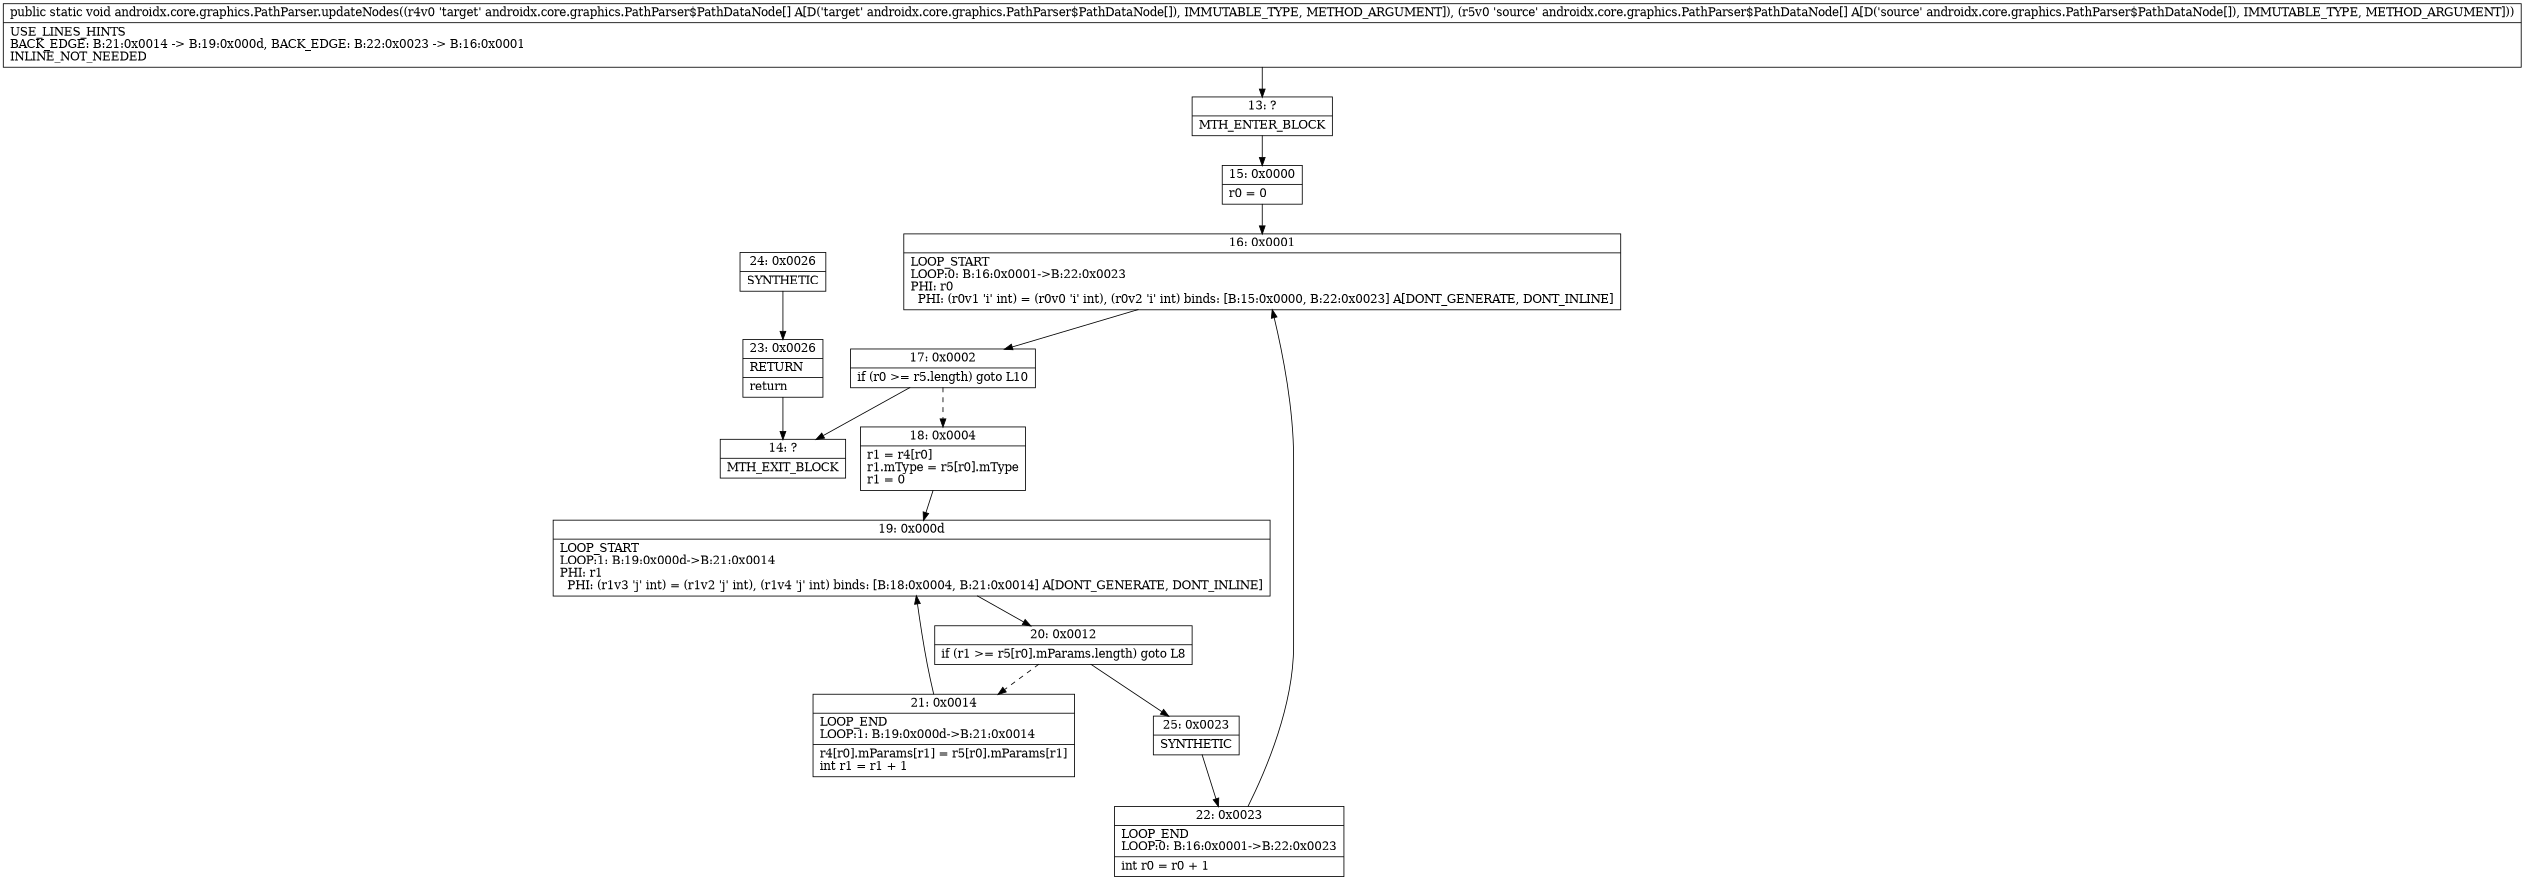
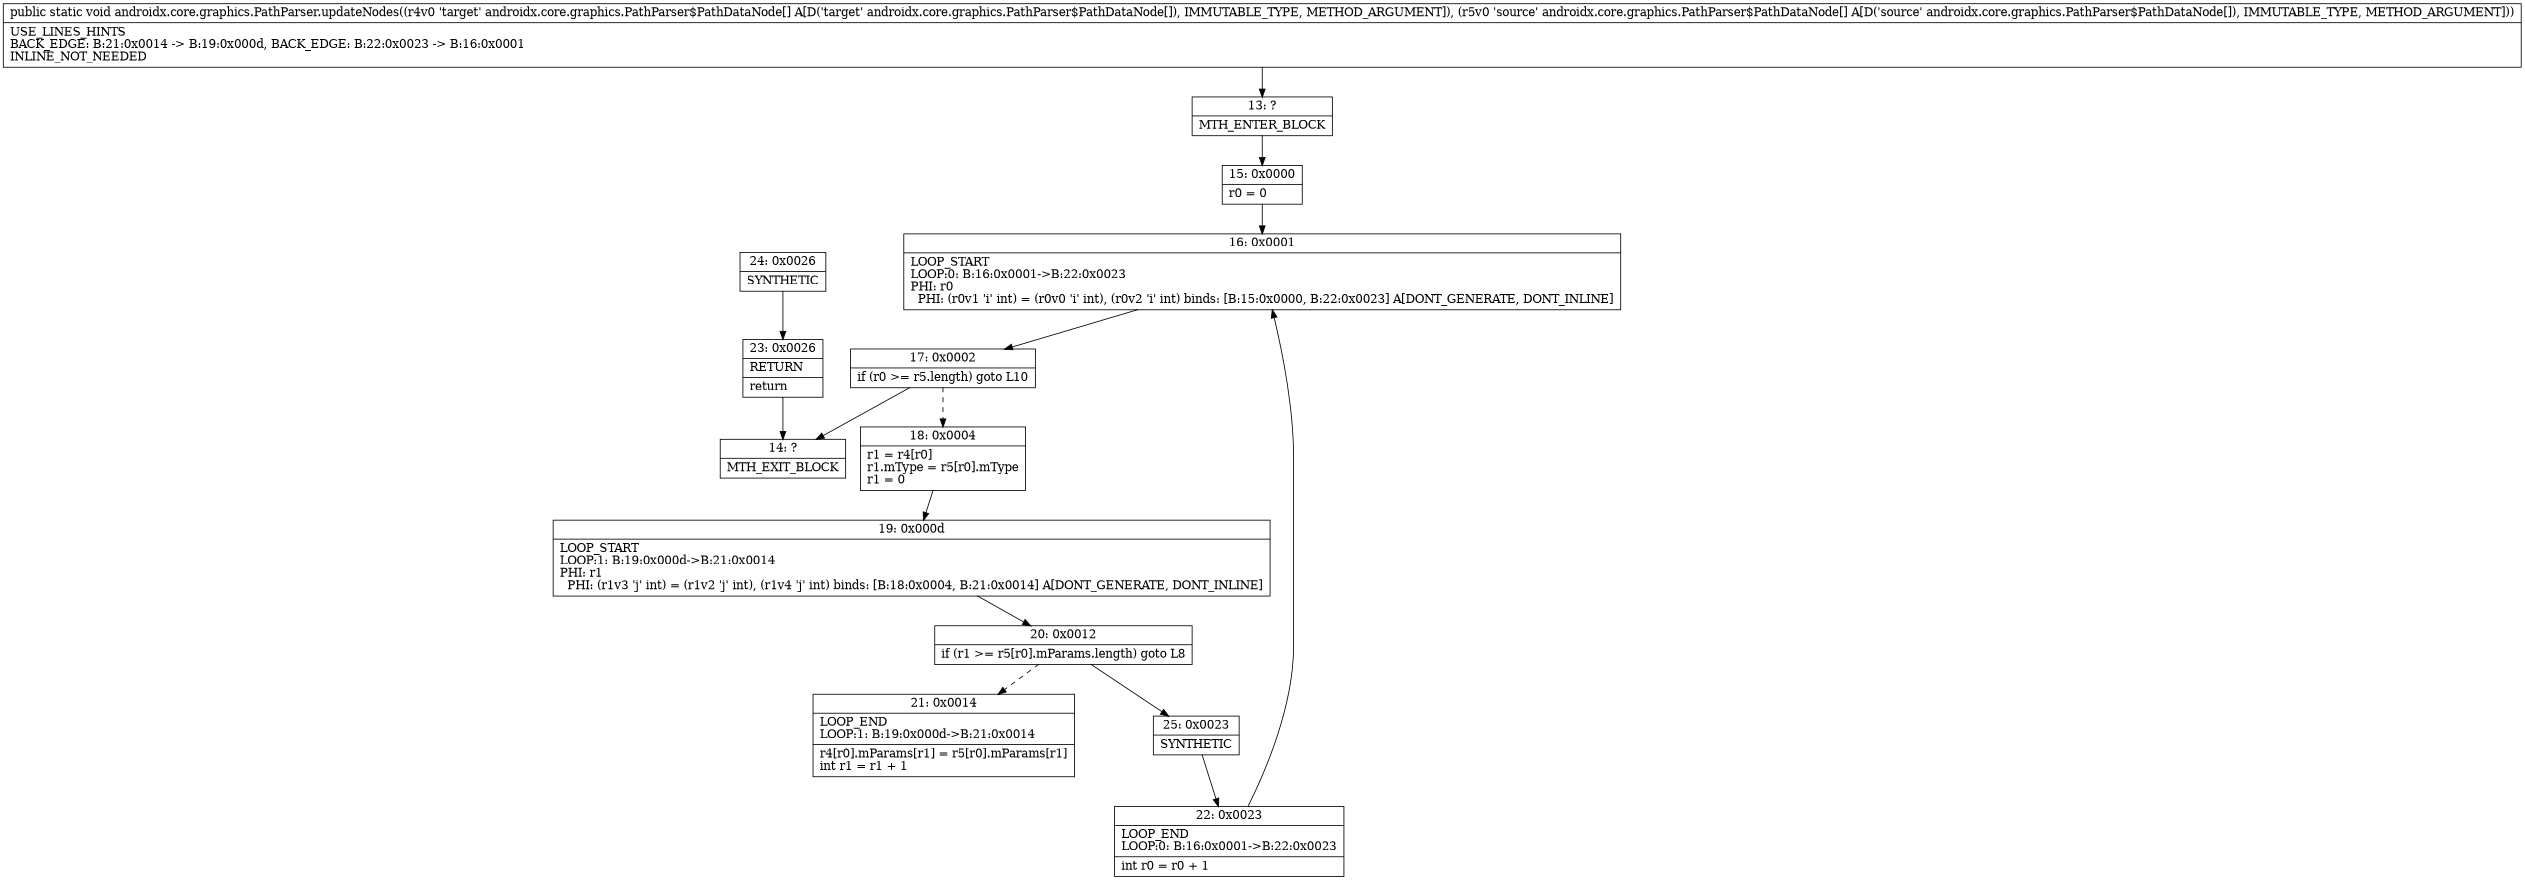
edge "21: 0x0014" -> "19: 0x000d": removed
